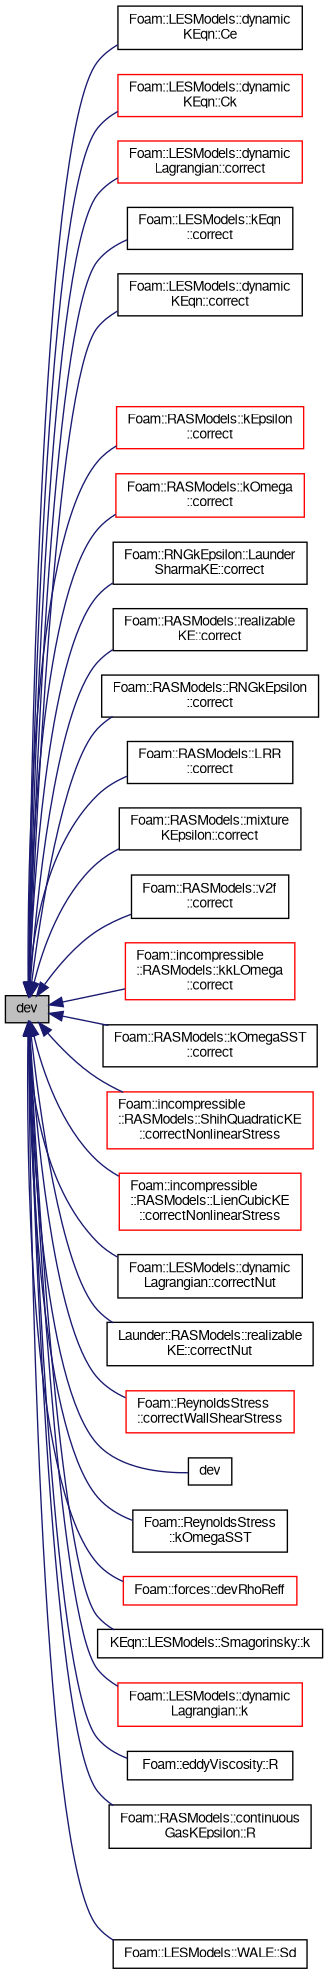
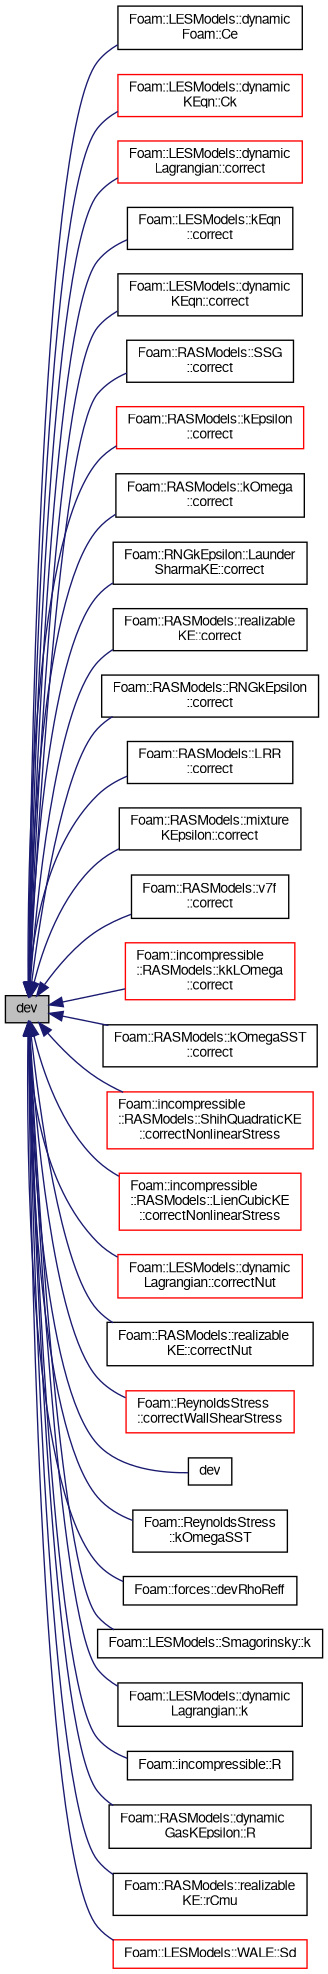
node "Foam::LESModels::dynamic KEqn::Ce": label "Foam::LESModels::dynamic KEqn::Ce" -> "Foam::LESModels::dynamic Foam::Ce"
node "Foam::RASModels::SSG ::correct": added
node "Foam::RASModels::kOmega ::correct": color red -> black
node "Foam::RASModels::v2f ::correct": label "Foam::RASModels::v2f ::correct" -> "Foam::RASModels::v7f ::correct"
node "Foam::LESModels::dynamic Lagrangian::correctNut": color black -> red
node "Launder::RASModels::realizable KE::correctNut": label "Launder::RASModels::realizable KE::correctNut" -> "Foam::RASModels::realizable KE::correctNut"
node "Foam::forces::devRhoReff": color red -> black
node "KEqn::LESModels::Smagorinsky::k": label "KEqn::LESModels::Smagorinsky::k" -> "Foam::LESModels::Smagorinsky::k"
node "Foam::LESModels::dynamic Lagrangian::k": color red -> black
node "Foam::eddyViscosity::R": label "Foam::eddyViscosity::R" -> "Foam::incompressible::R"
node "Foam::RASModels::continuous GasKEpsilon::R": label "Foam::RASModels::continuous GasKEpsilon::R" -> "Foam::RASModels::dynamic GasKEpsilon::R"
node "Foam::RASModels::realizable KE::rCmu": added
node "Foam::LESModels::WALE::Sd": color black -> red
